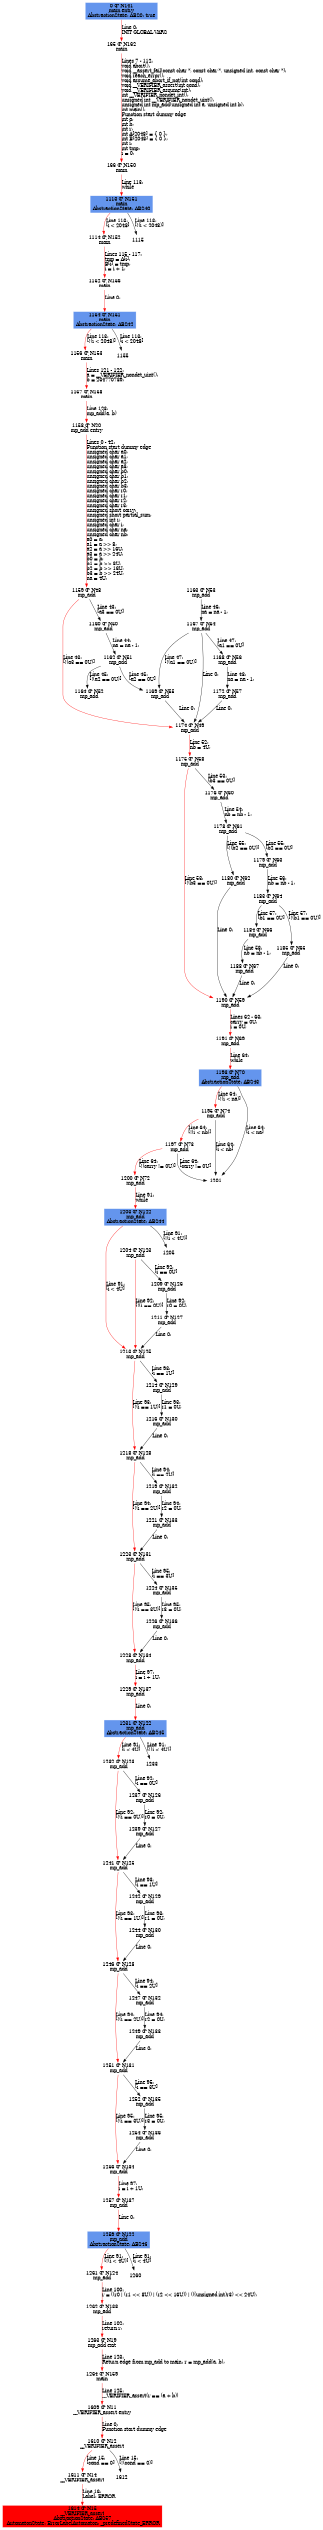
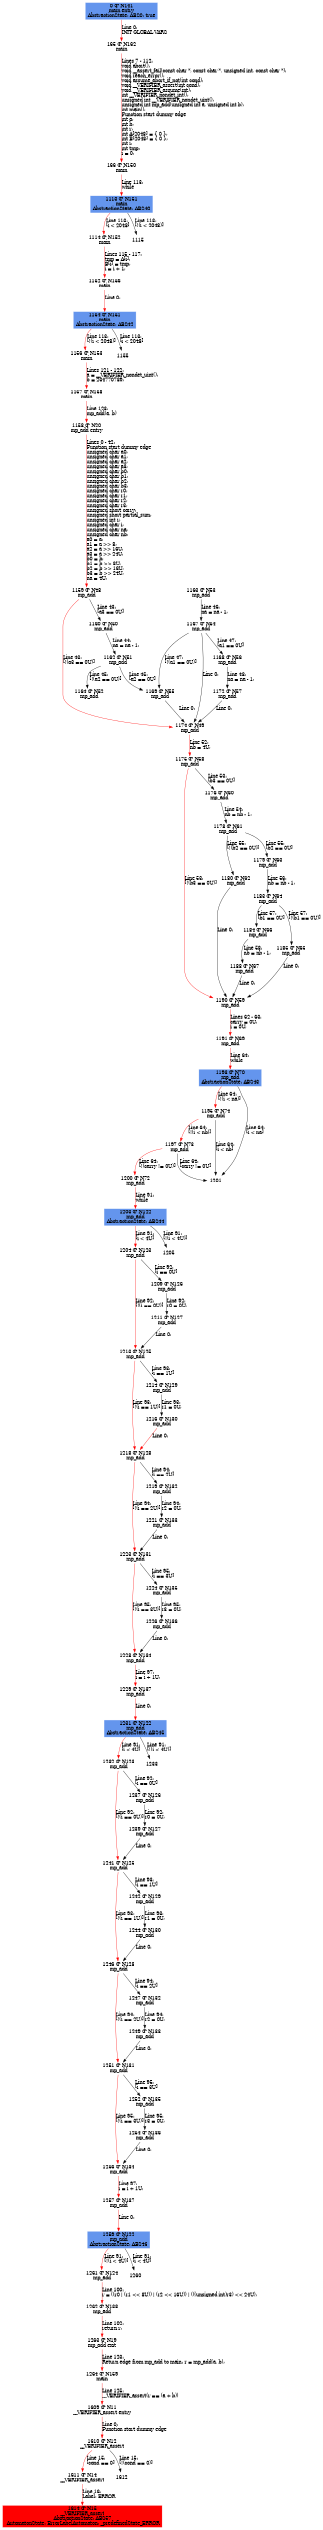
edge "1203 @ N122 mp_add AbstractionState: ABS44" -> "1213 @ N125 mp_add": now "1203 @ N122 mp_add AbstractionState: ABS44" -> "1204 @ N123 mp_add"
edge "1216 @ N130 mp_add" -> "1218 @ N128 mp_add": color black -> red
